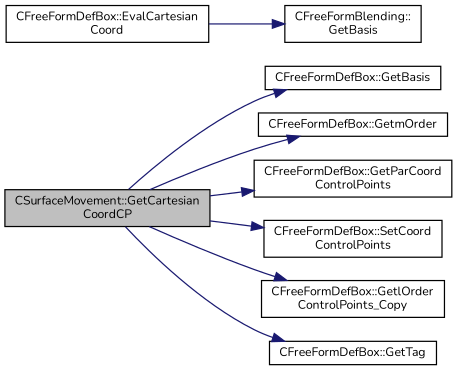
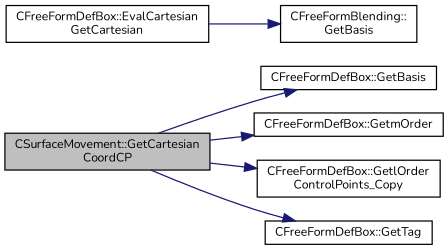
node "CFreeFormDefBox::EvalCartesian Coord": label "CFreeFormDefBox::EvalCartesian Coord" -> "CFreeFormDefBox::EvalCartesian GetCartesian"
node "CFreeFormDefBox::GetParCoord ControlPoints": removed
node "CFreeFormDefBox::SetCoord ControlPoints": removed
